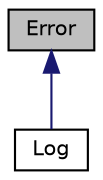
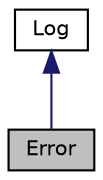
edge "Log" -> "Error": reversed
